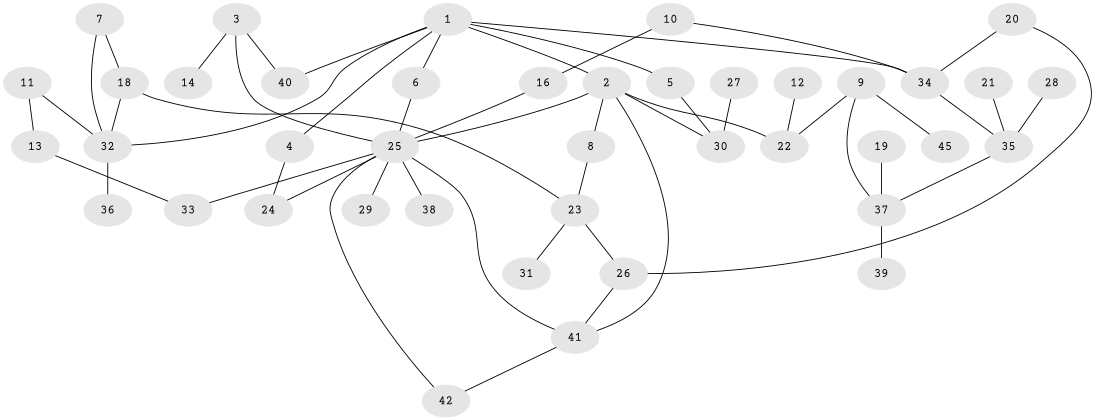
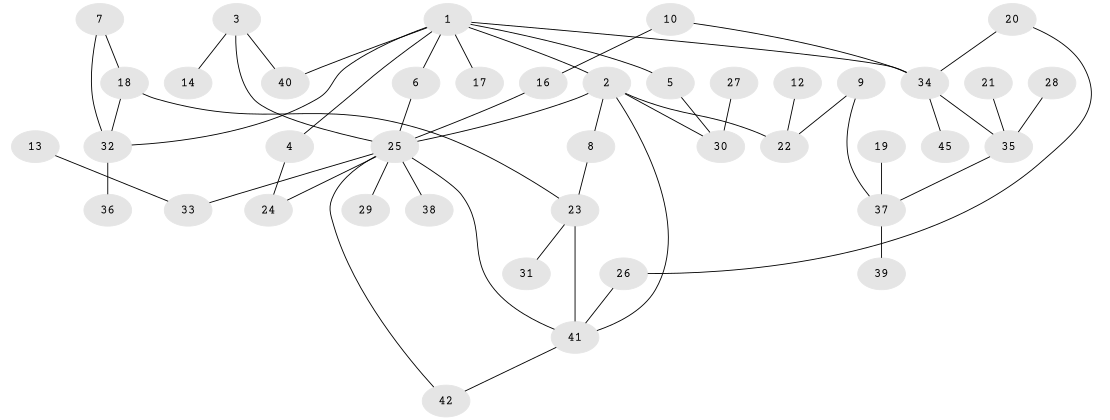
node "11": removed
node "17": added
edge "9" -- "45": now "34" -- "45"
edge "23" -- "26": now "23" -- "41"
